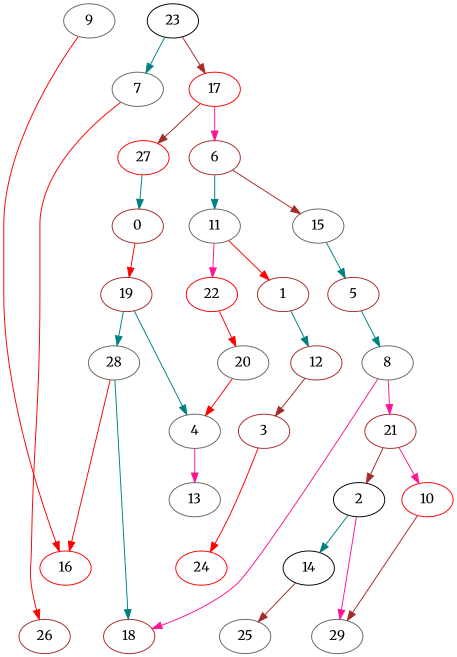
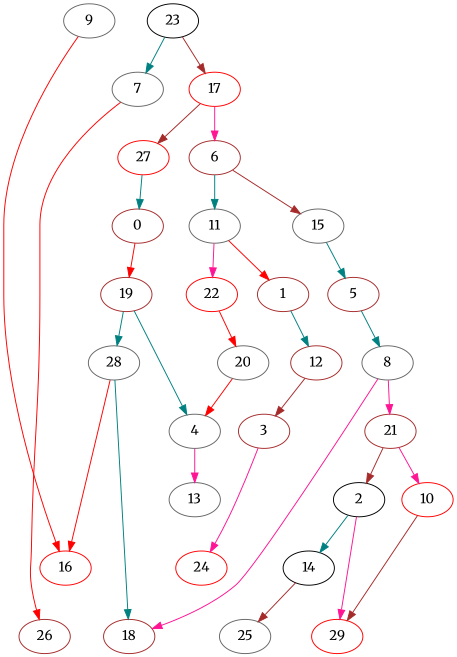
edge "3" -> "24": color red -> deeppink
node "29": color gray40 -> red
